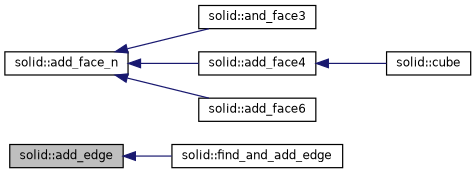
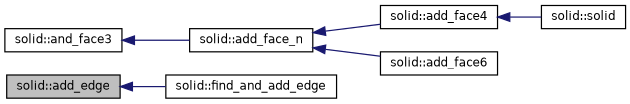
edge "solid::and_face3" -> "solid::add_face_n": reversed
node "solid::cube": label "solid::cube" -> "solid::solid"
